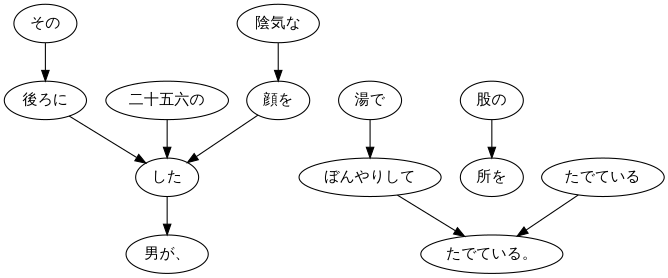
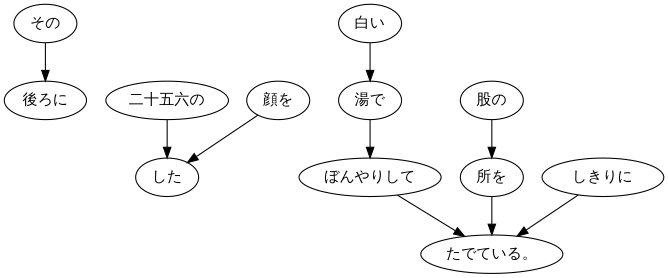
node "陰気な": removed
node "白い": added
edge "後ろに" -> "した": removed
node "たでている": label "たでている" -> "しきりに"
edge "所を" -> "たでている。": added
node "男が、": removed
